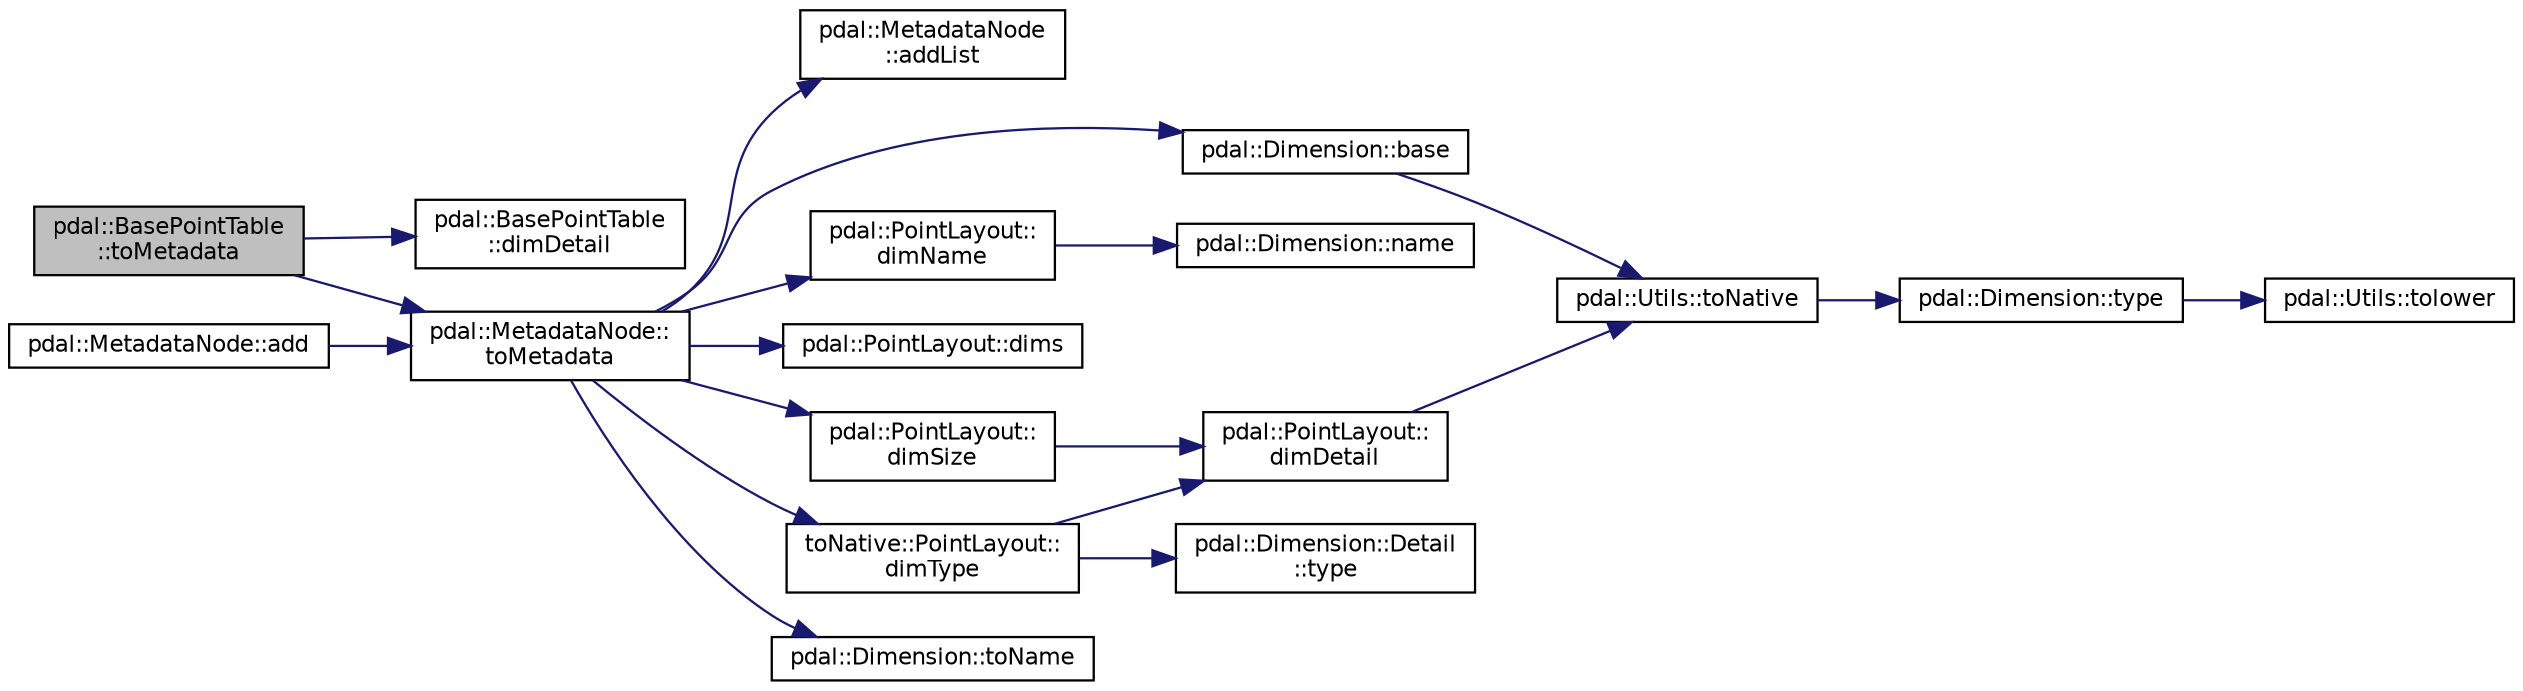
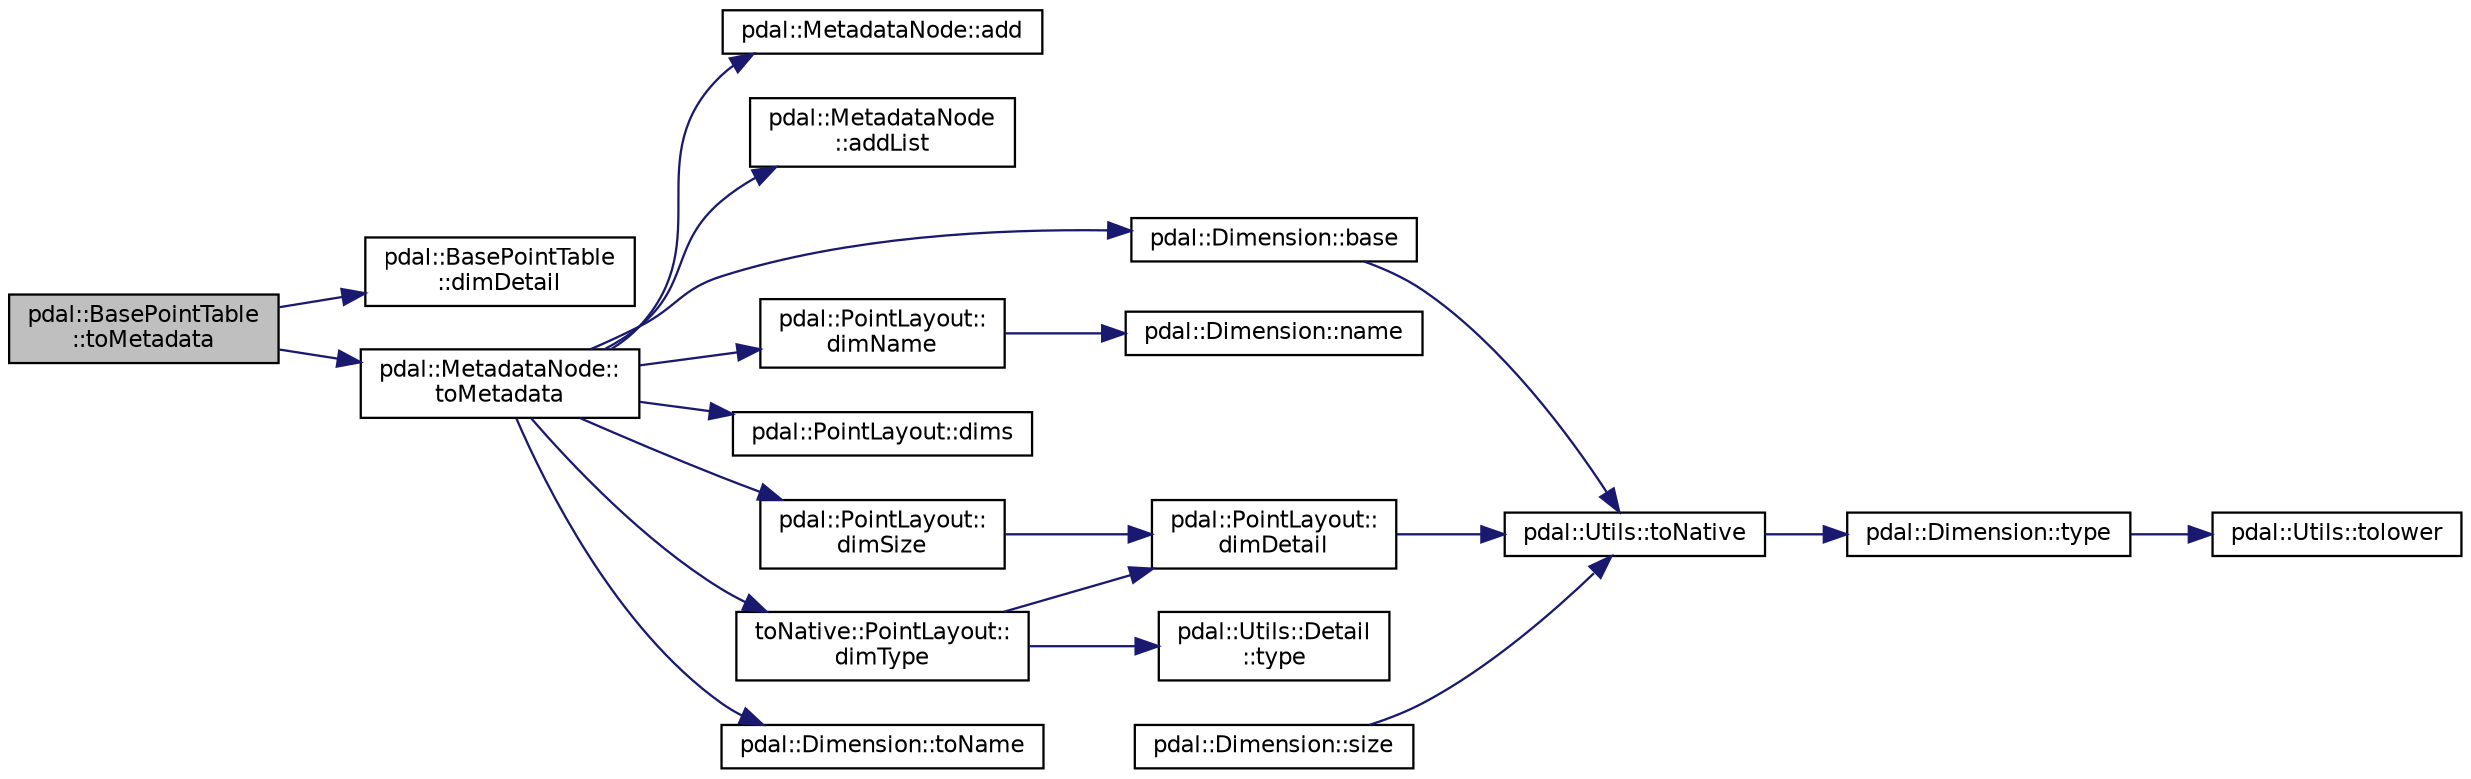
edge "pdal::MetadataNode::add" -> "pdal::MetadataNode:: toMetadata": reversed
node "pdal::Dimension::Detail ::type": label "pdal::Dimension::Detail ::type" -> "pdal::Utils::Detail ::type"
node "pdal::Dimension::size": added
